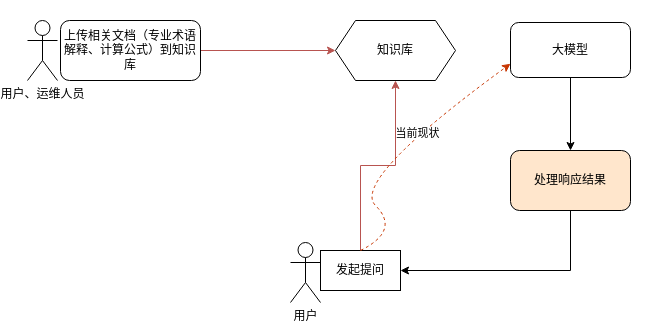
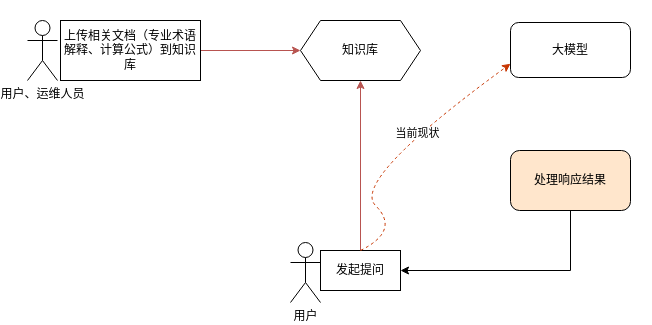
node "上传相关文档（专业术语解释、计算公式）到知识库": shape rounded rectangle -> rectangle
node "知识库": moved (396, 51) -> (361, 51)
edge "大模型" -> "处理响应结果": removed
